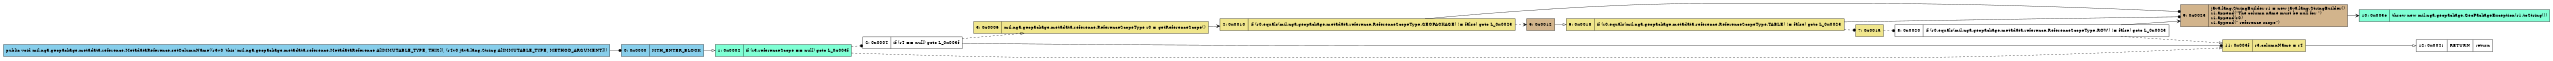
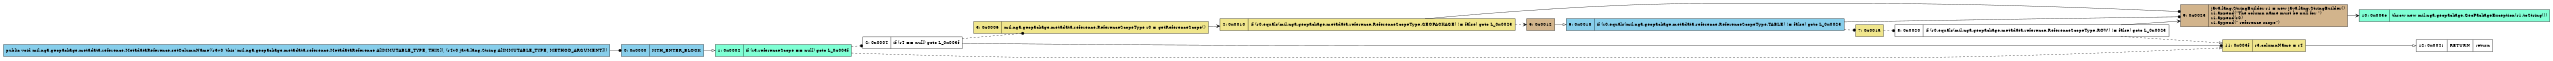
node "6: 0x0018": fillcolor khaki -> skyblue
edge "2: 0x0004" -> "3: 0x0006": arrowhead onormal -> dot
